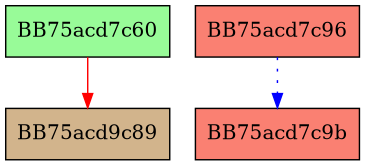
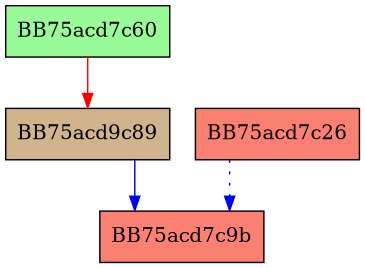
node "BB75acd7c96": label "BB75acd7c96" -> "BB75acd7c26"
edge "BB75acd9c89" -> "BB75acd7c9b": added
